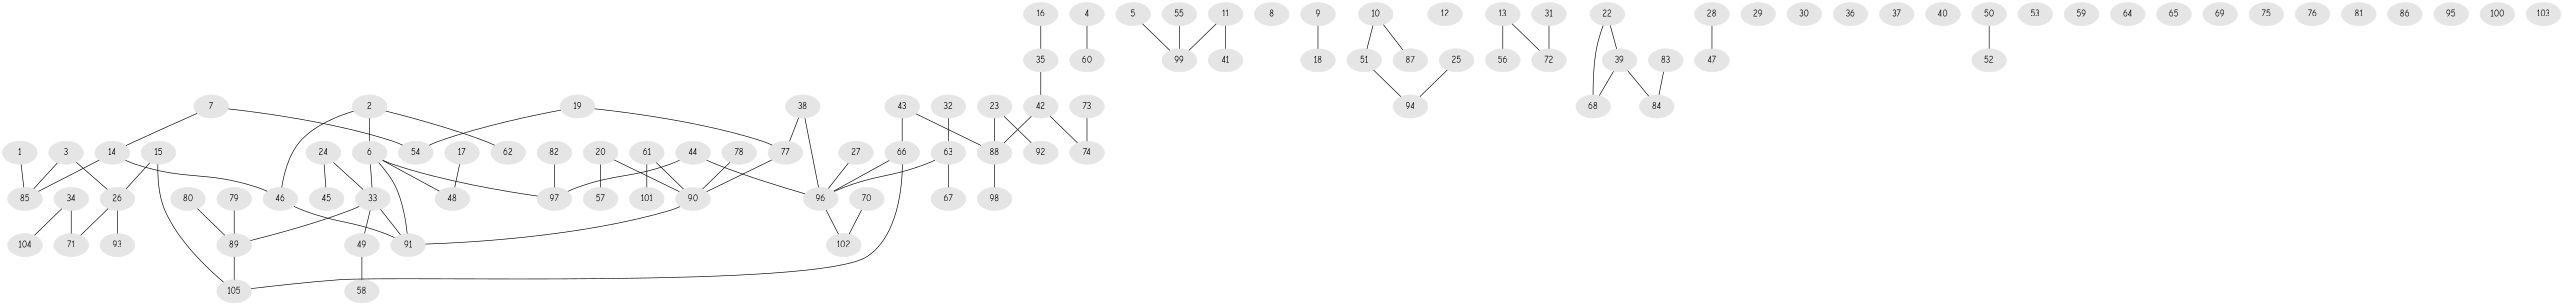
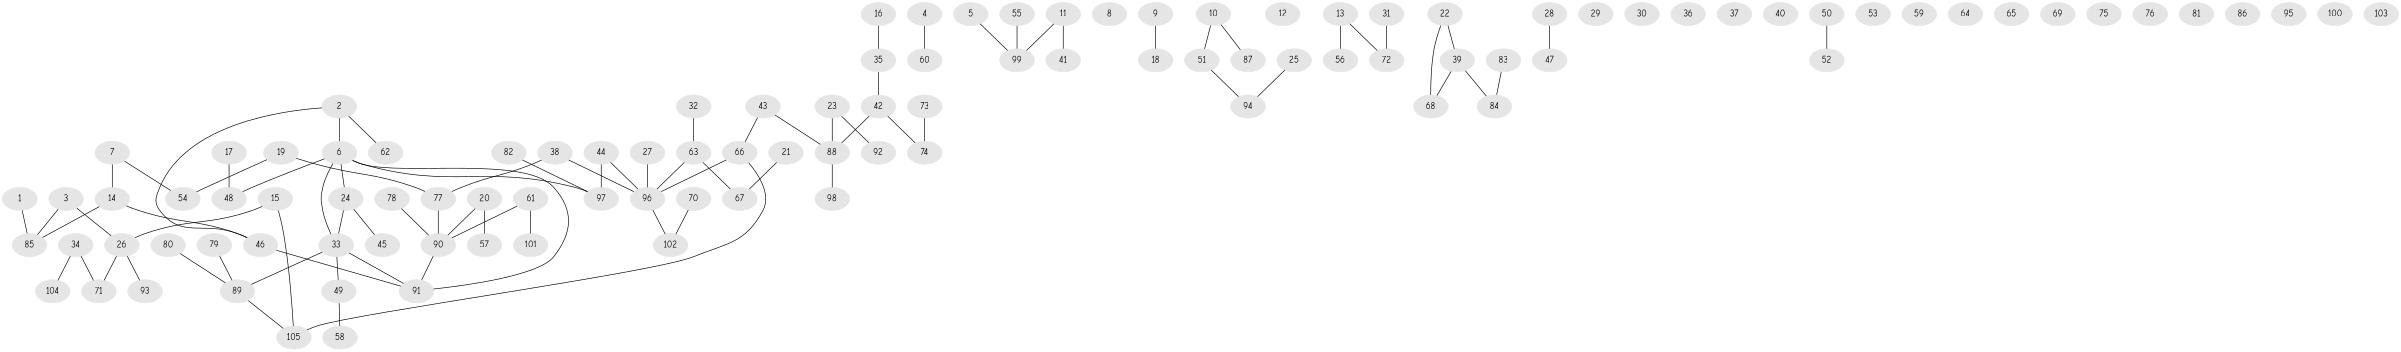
node "21": added
edge "6" -- "24": added
